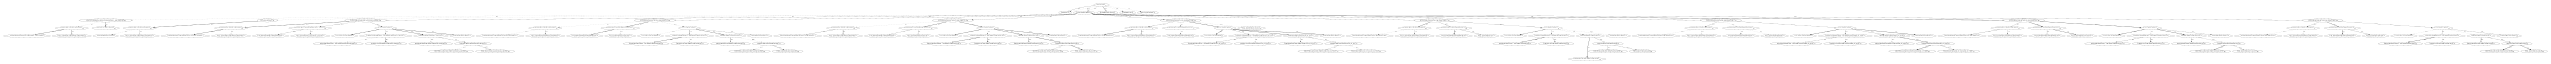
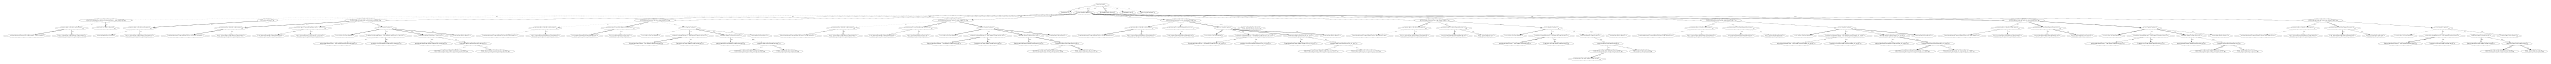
edge "(<init>,new Integer(Calendar.DATE))" -> "(IDENTIFIER,$obj17,new Integer(Calendar.DATE))": now "(IDENTIFIER,Calendar,new Integer(Calendar.DATE))" -> "(IDENTIFIER,$obj17,new Integer(Calendar.DATE))"
